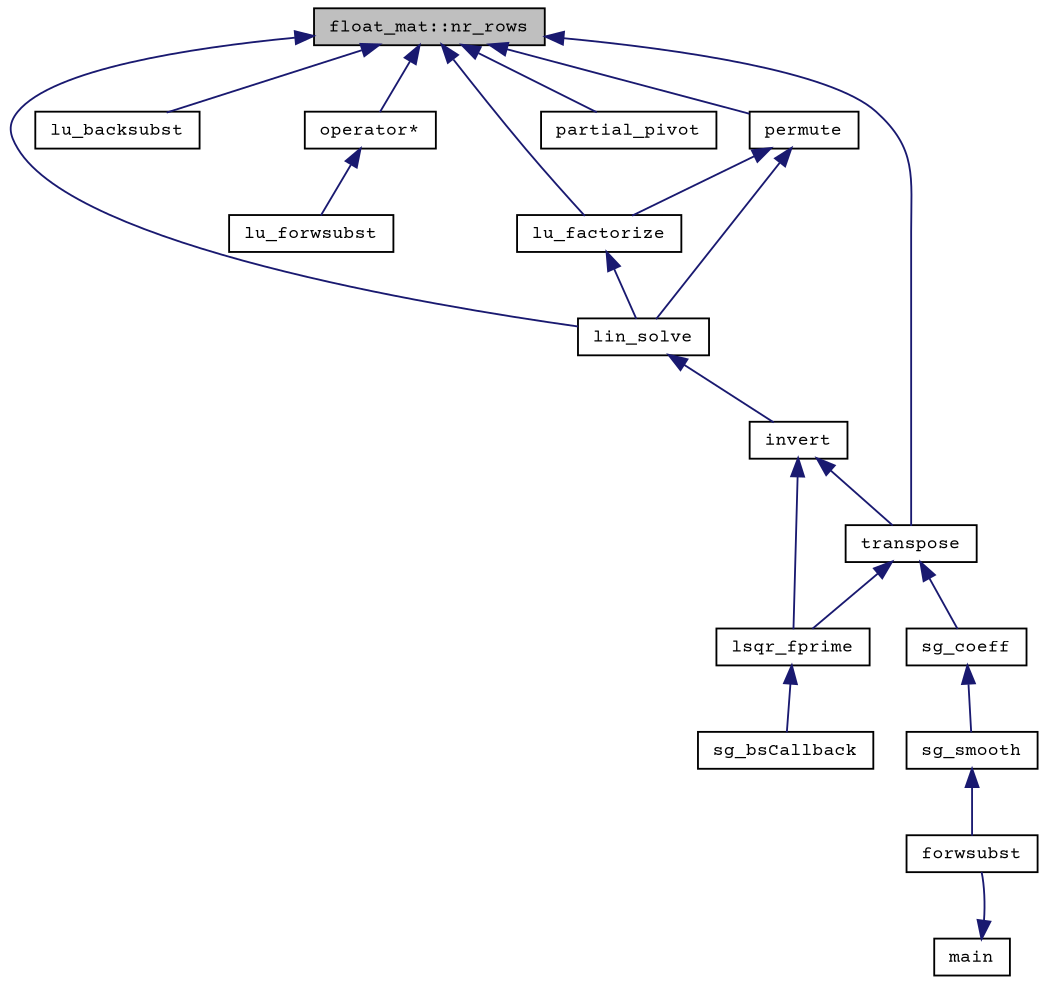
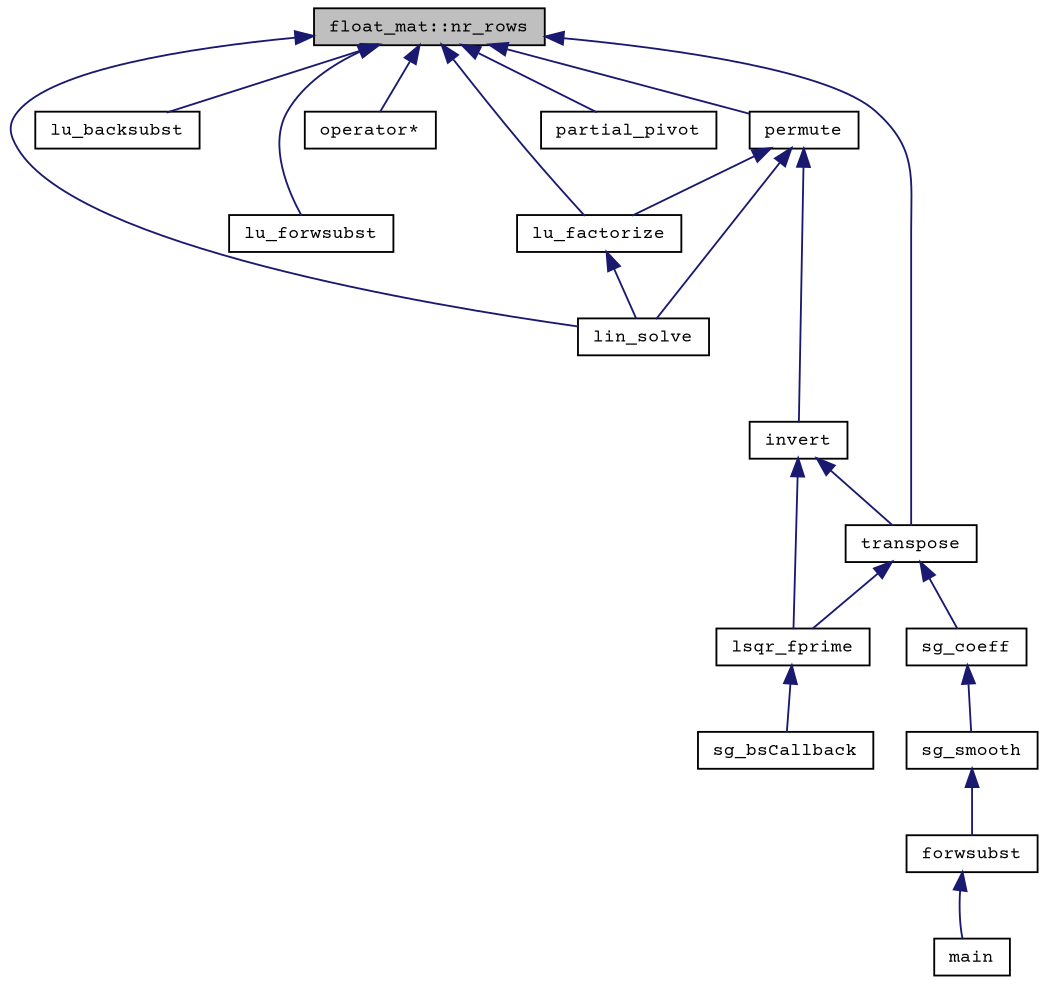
edge "lu_forwsubst" -> "operator*": now "lu_forwsubst" -> "float_mat::nr_rows"
edge "invert" -> "lin_solve": now "invert" -> "permute"
edge "forwsubst" -> "main": reversed
